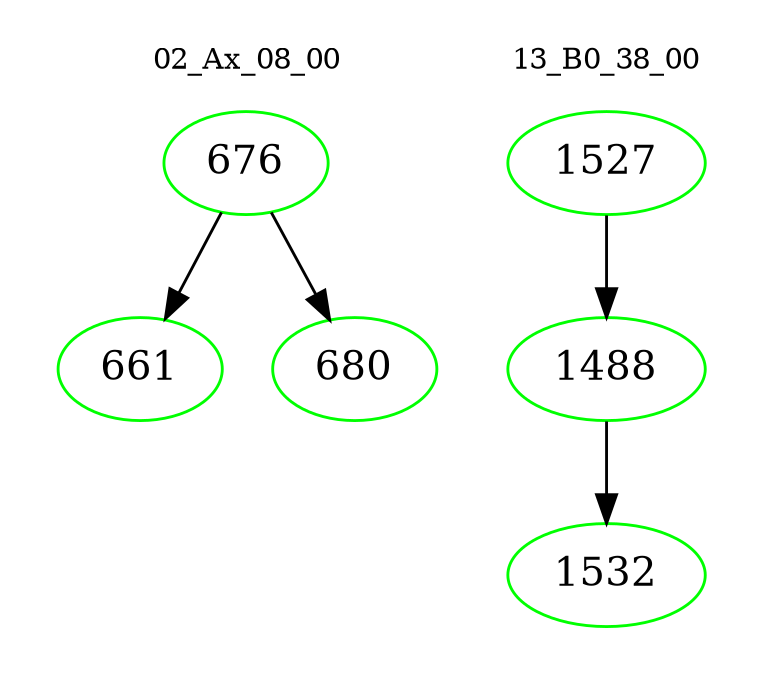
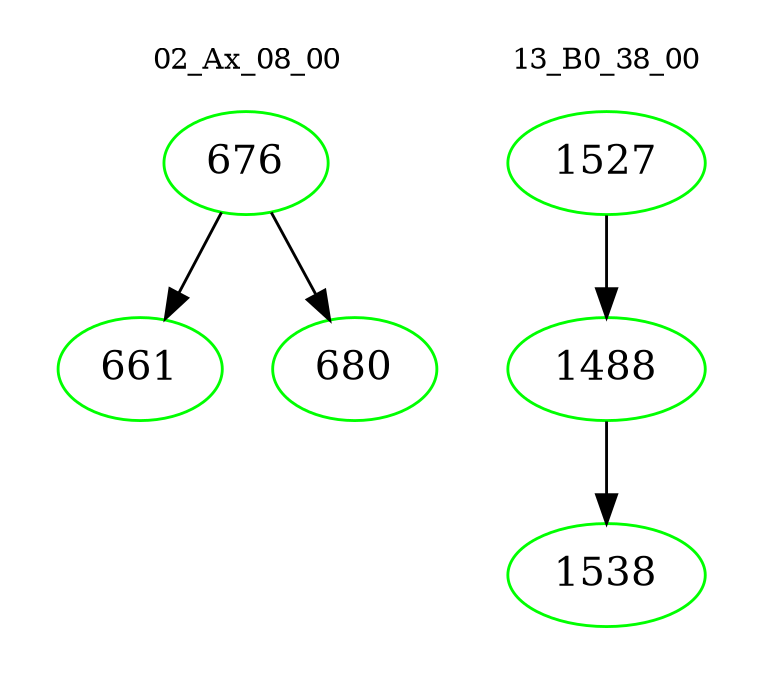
node "1532": label "1532" -> "1538"
